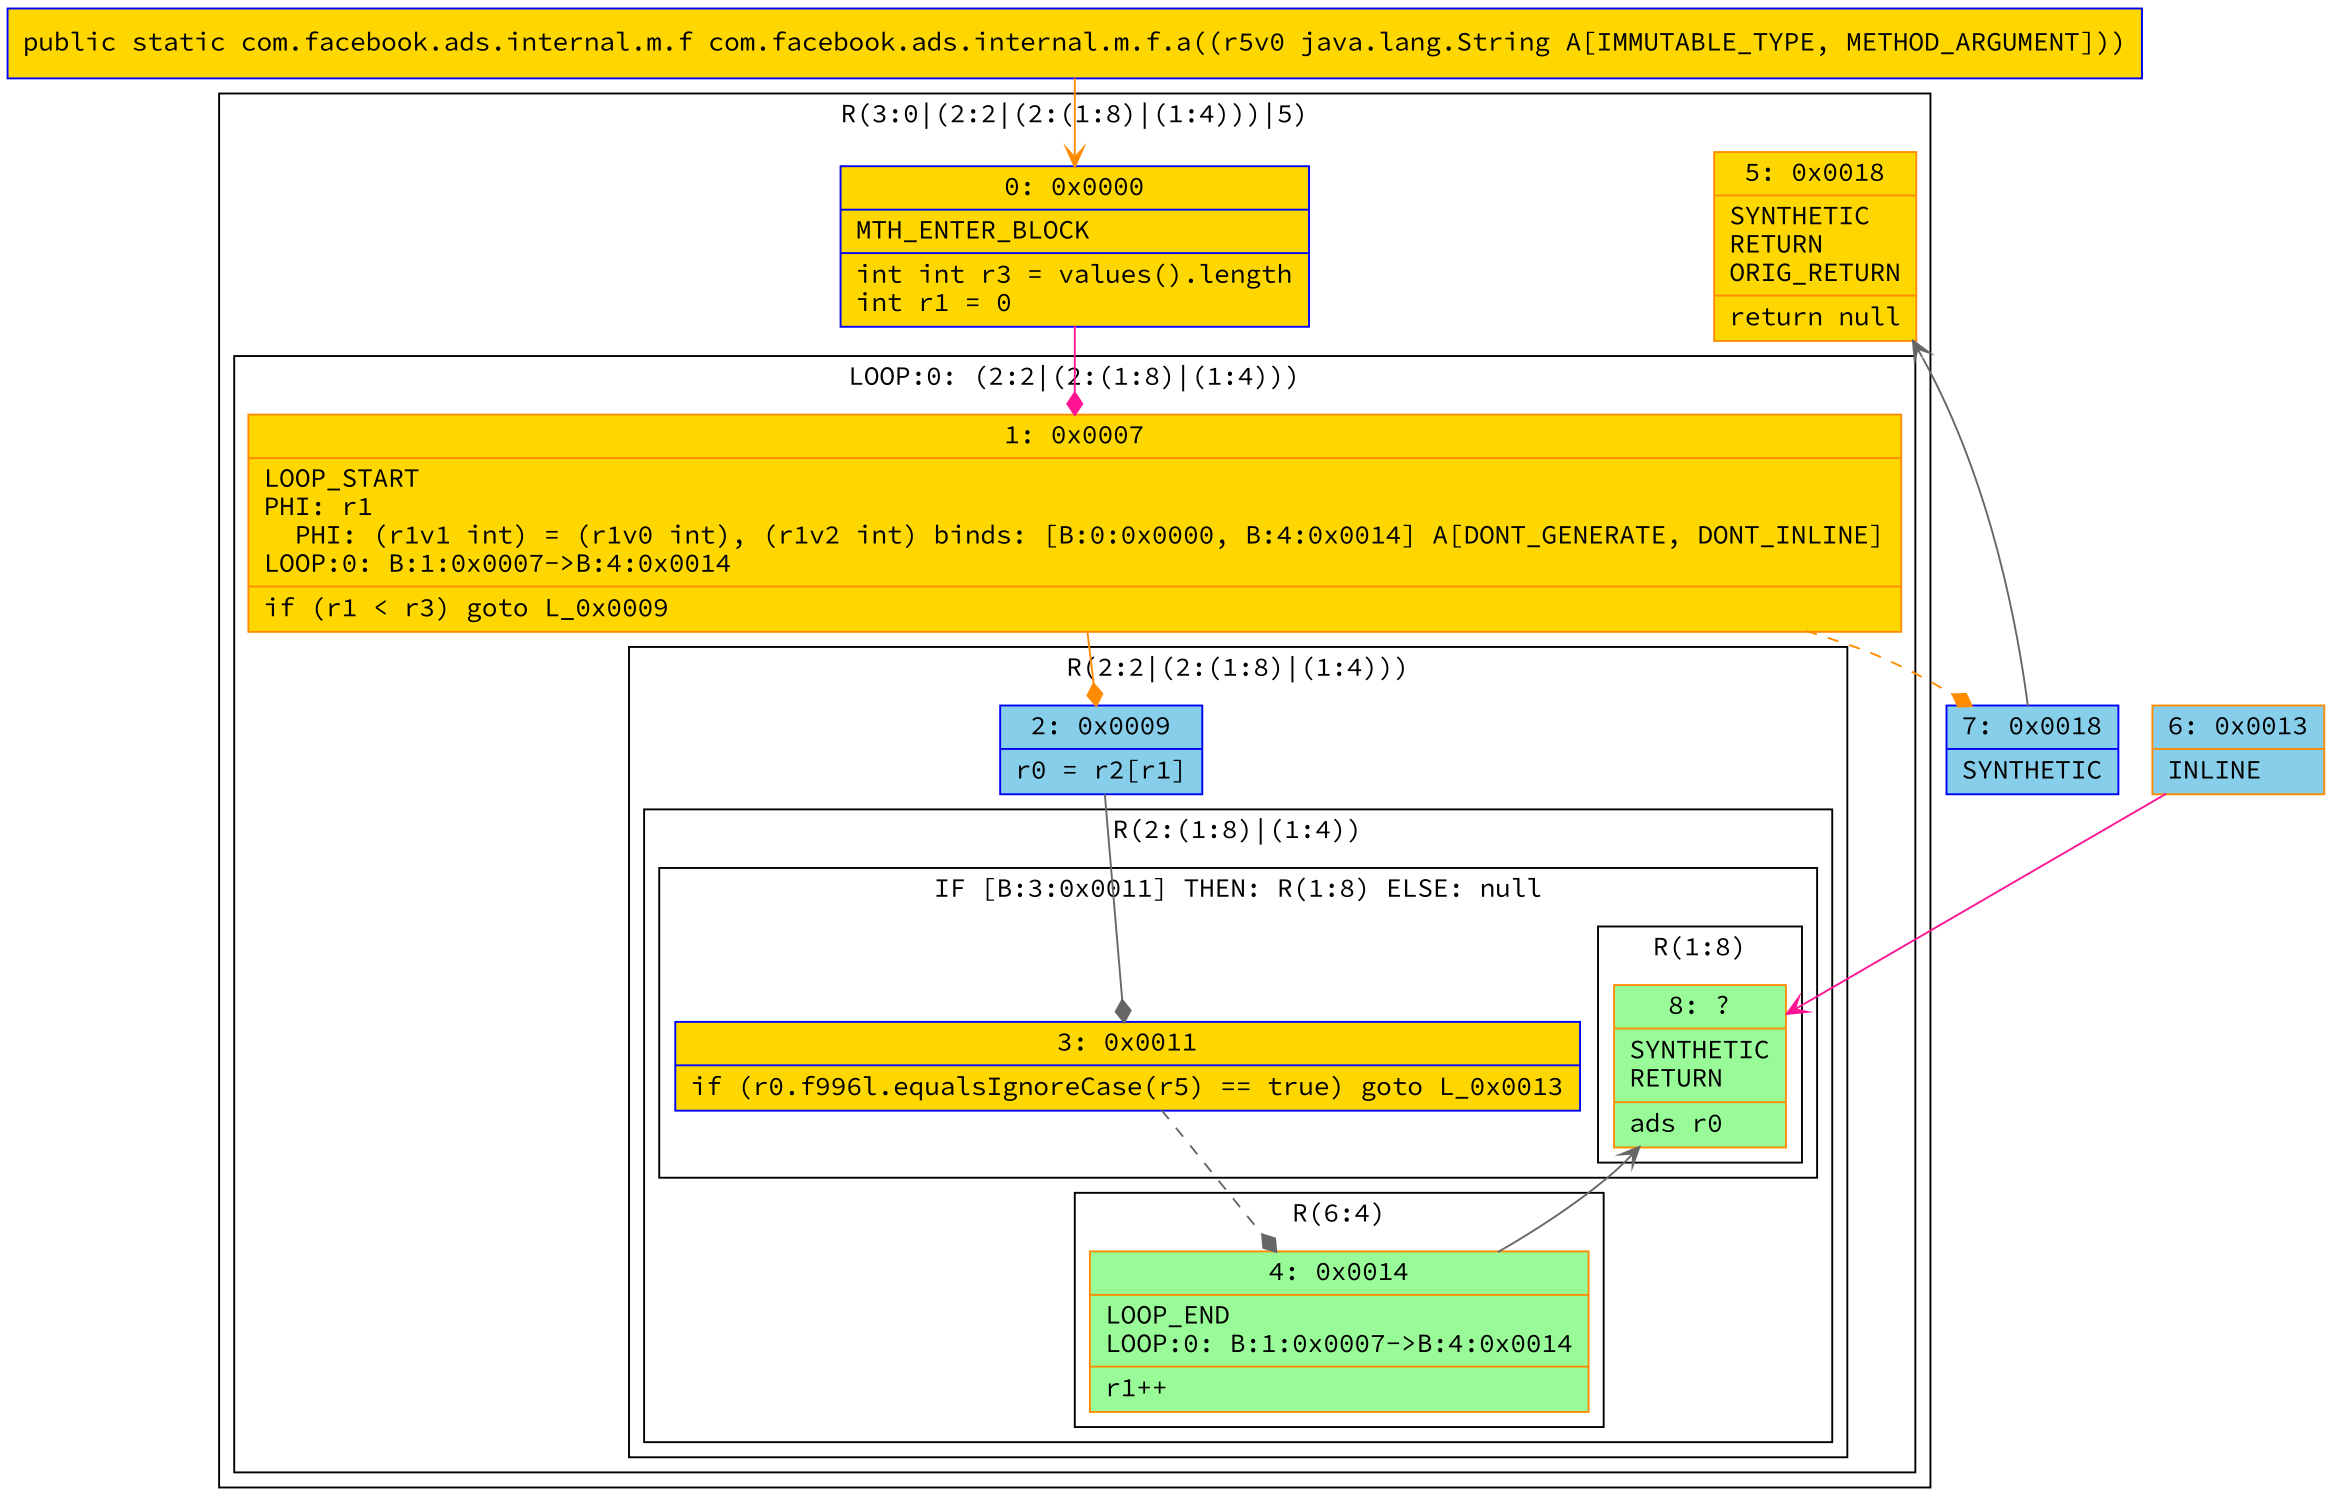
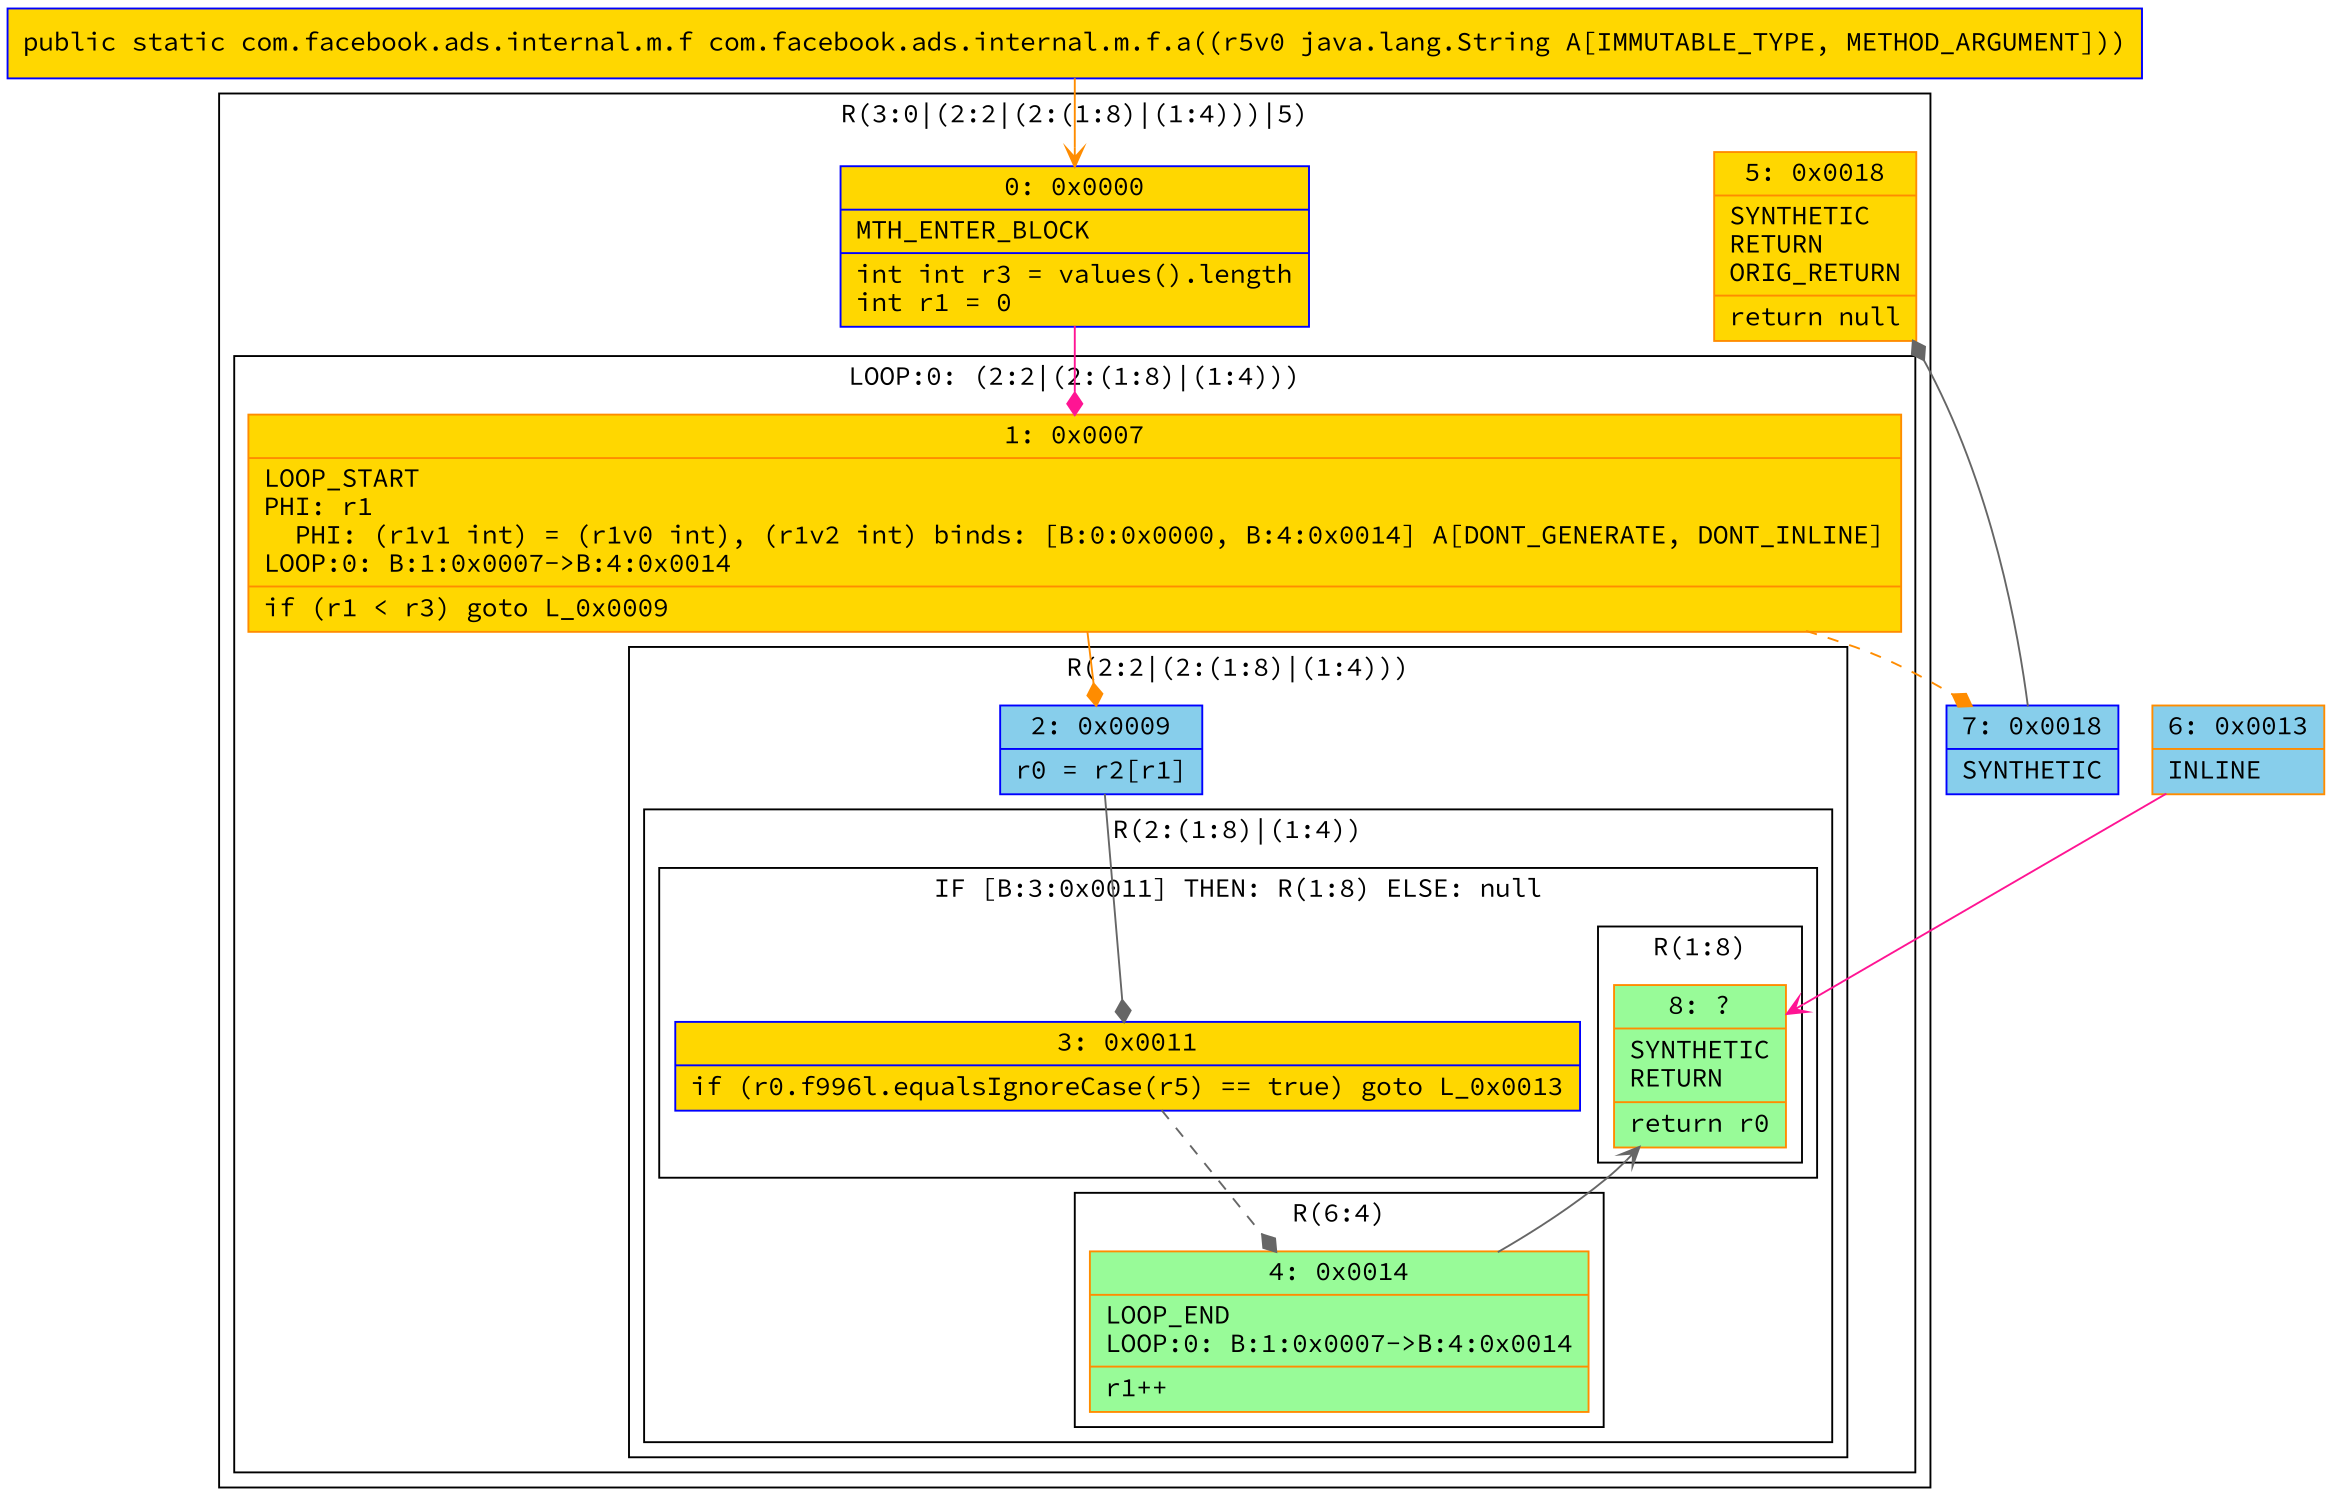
edge "7: 0x0018" -> "5: 0x0018": arrowhead vee -> diamond
node "8: ?": text "ads r0" -> "return r0"
